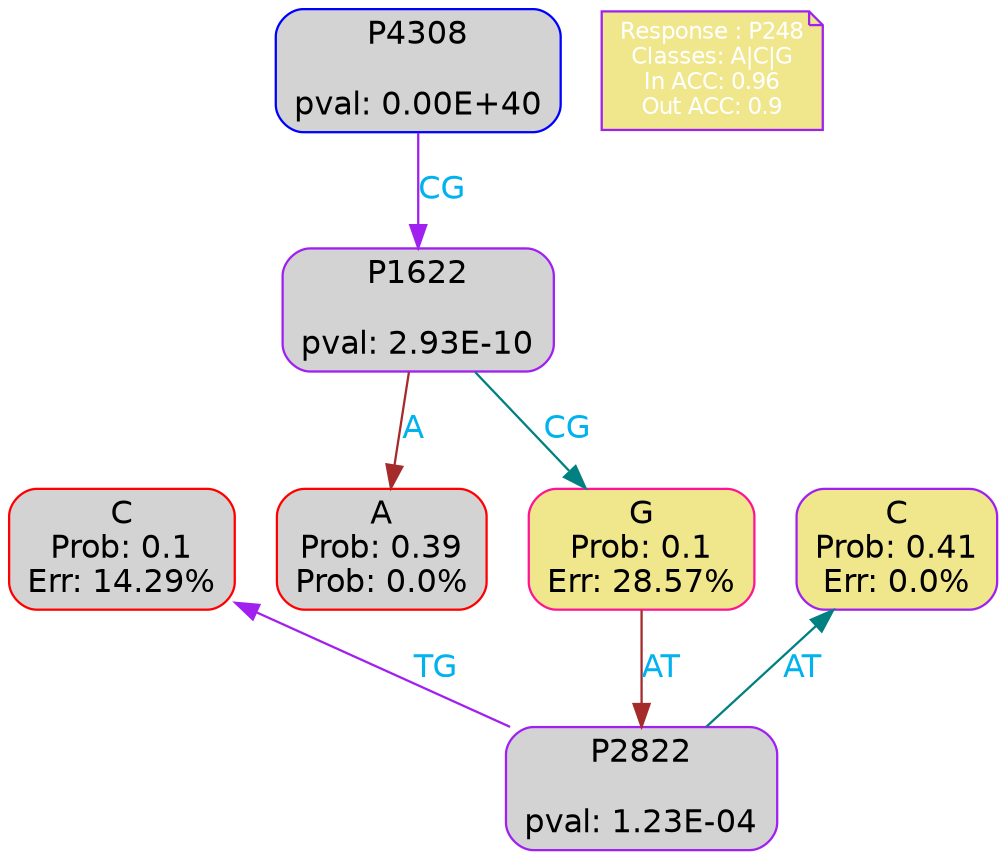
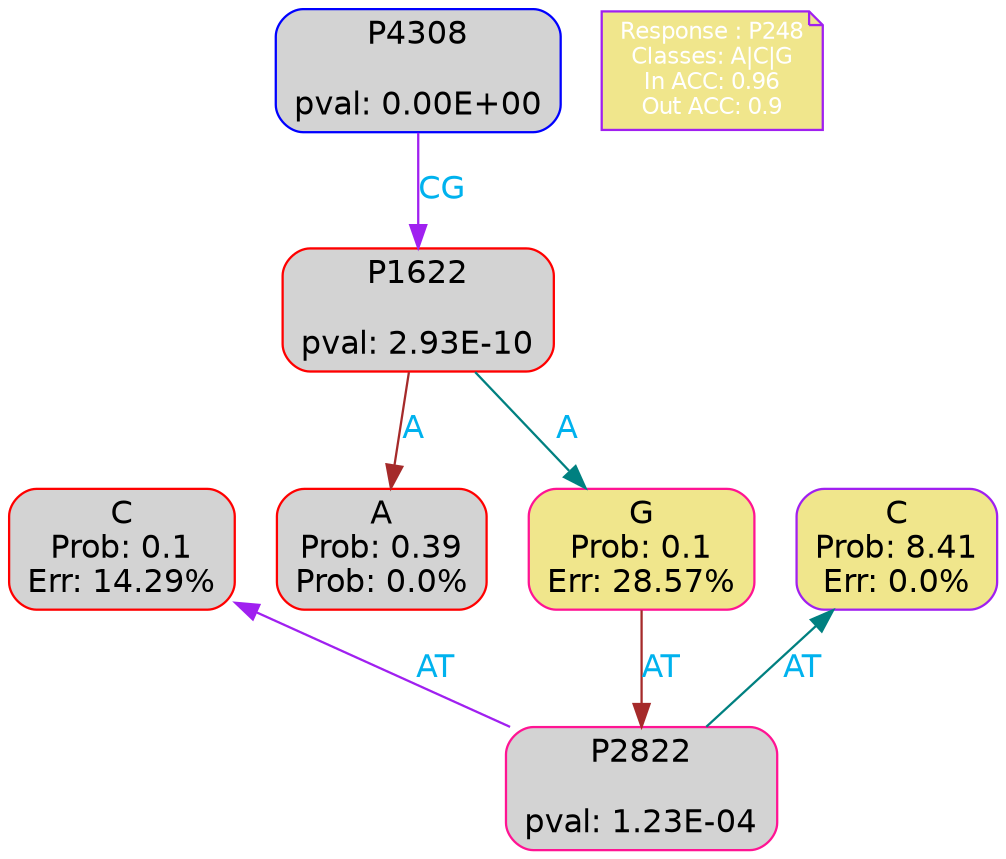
node "P4308 pval: 0.00E+40": label "P4308 pval: 0.00E+40" -> "P4308 pval: 0.00E+00"
node "P1622 pval: 2.93E-10": color purple -> red
edge "P1622 pval: 2.93E-10" -> "G Prob: 0.1 Err: 28.57%": label "CG" -> "A"
node "C Prob: 0.41 Err: 0.0%": label "C Prob: 0.41 Err: 0.0%" -> "C Prob: 8.41 Err: 0.0%"
edge "P2822 pval: 1.23E-04" -> "C Prob: 0.1 Err: 14.29%": label "TG" -> "AT"
node "P2822 pval: 1.23E-04": color purple -> deeppink
